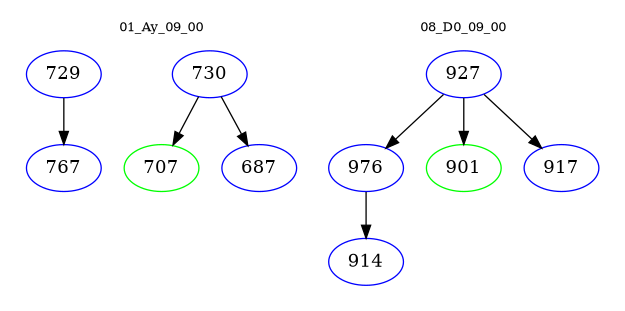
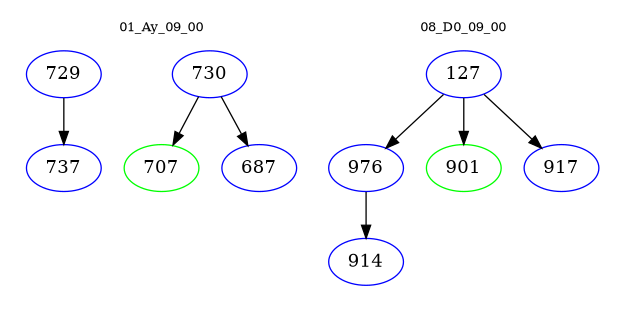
node "927": label "927" -> "127"
node "767": label "767" -> "737"
